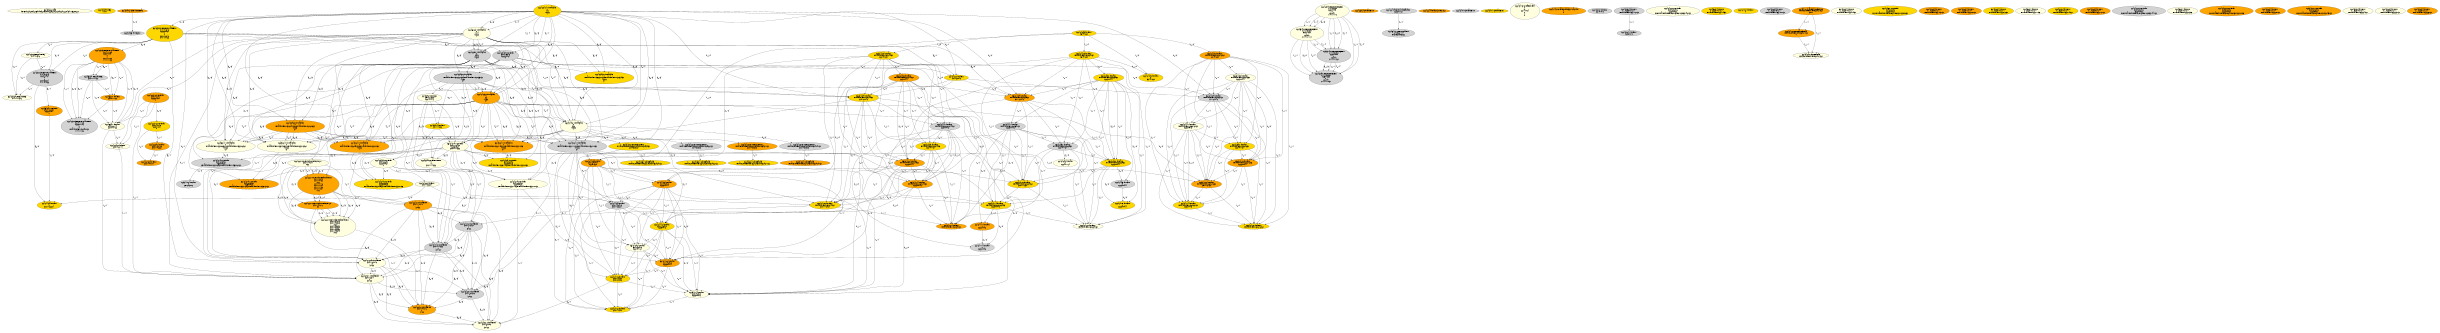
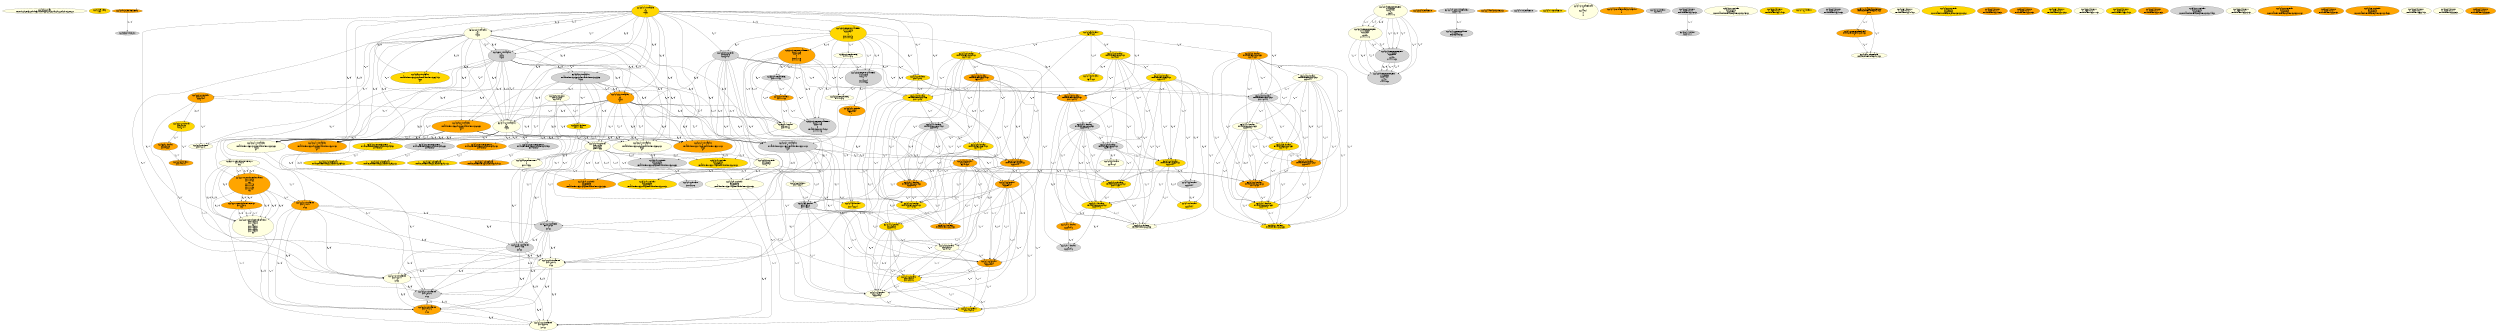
edge "268466183.VirtualAlloc 0 1024 12288 4" -> "268466376.wsprintfW 3221766144 268501204 0": added, label "(0-->1)"
edge "268464433.lstrcatW retval_lstrlenW_32849_32 268500944" -> "268464767.lstrlenW retval_lstrlenW_32849_32": removed, label "(1-->1)"
